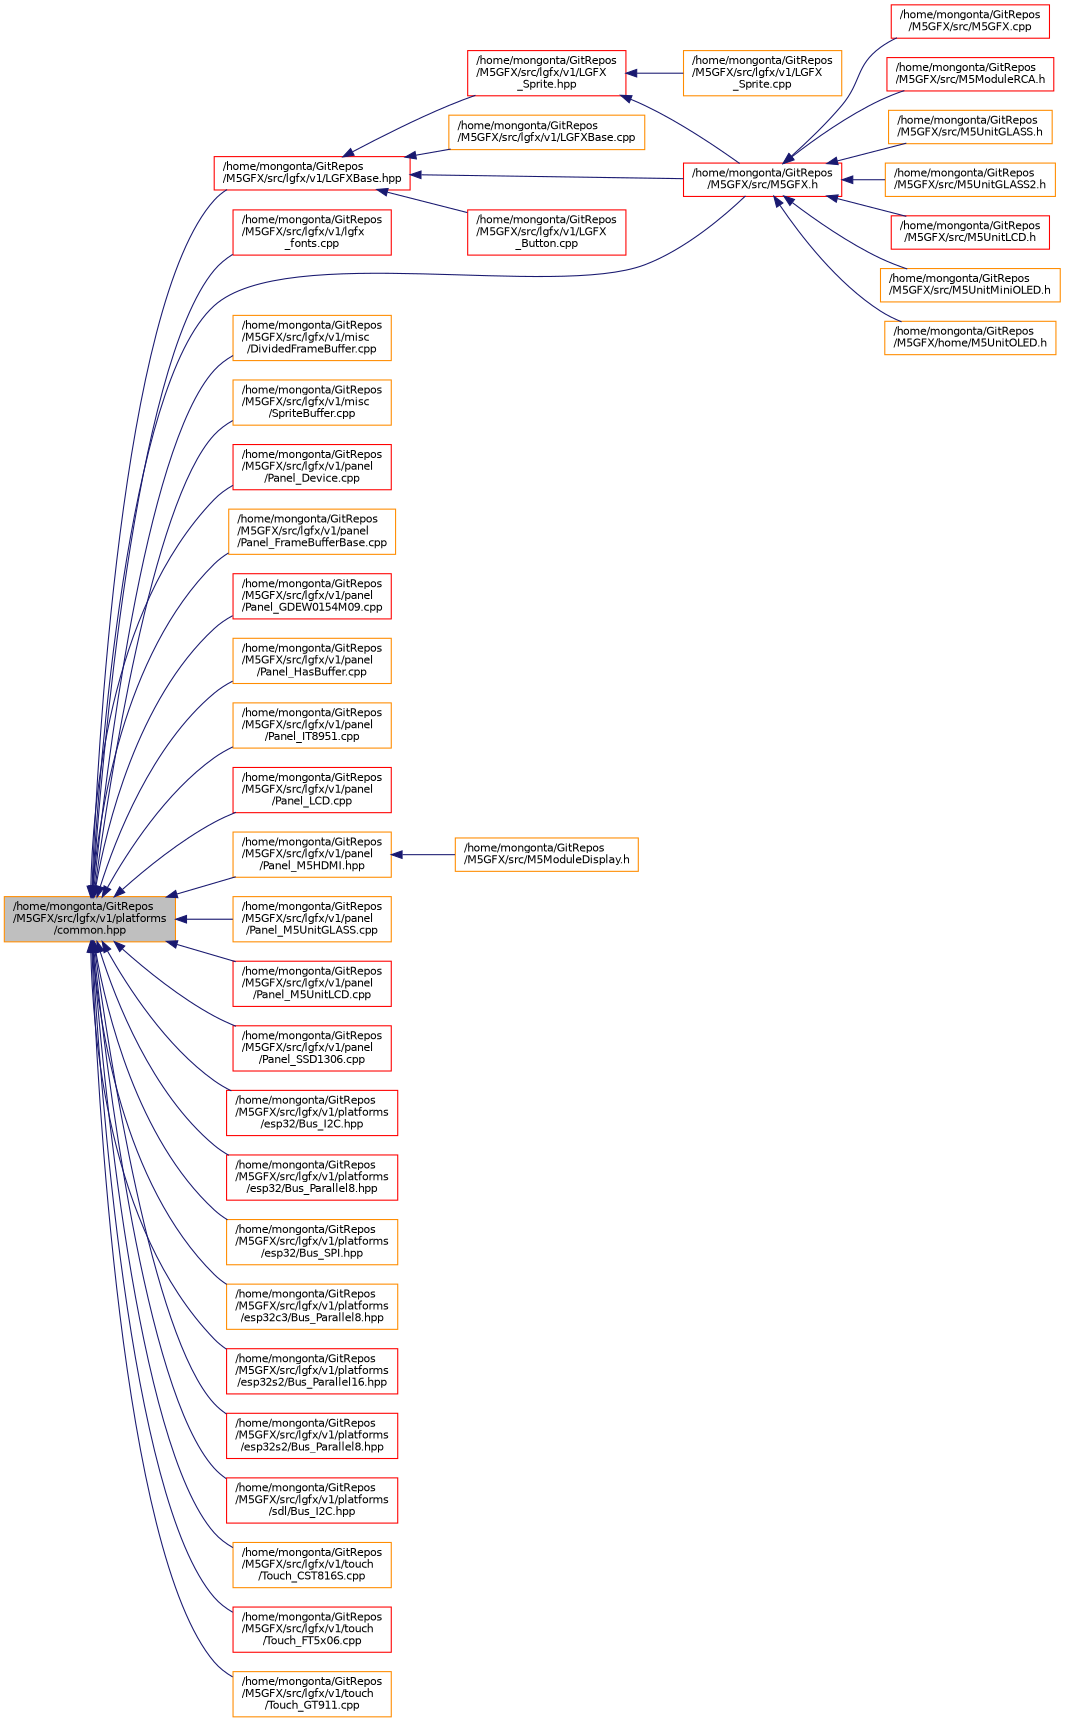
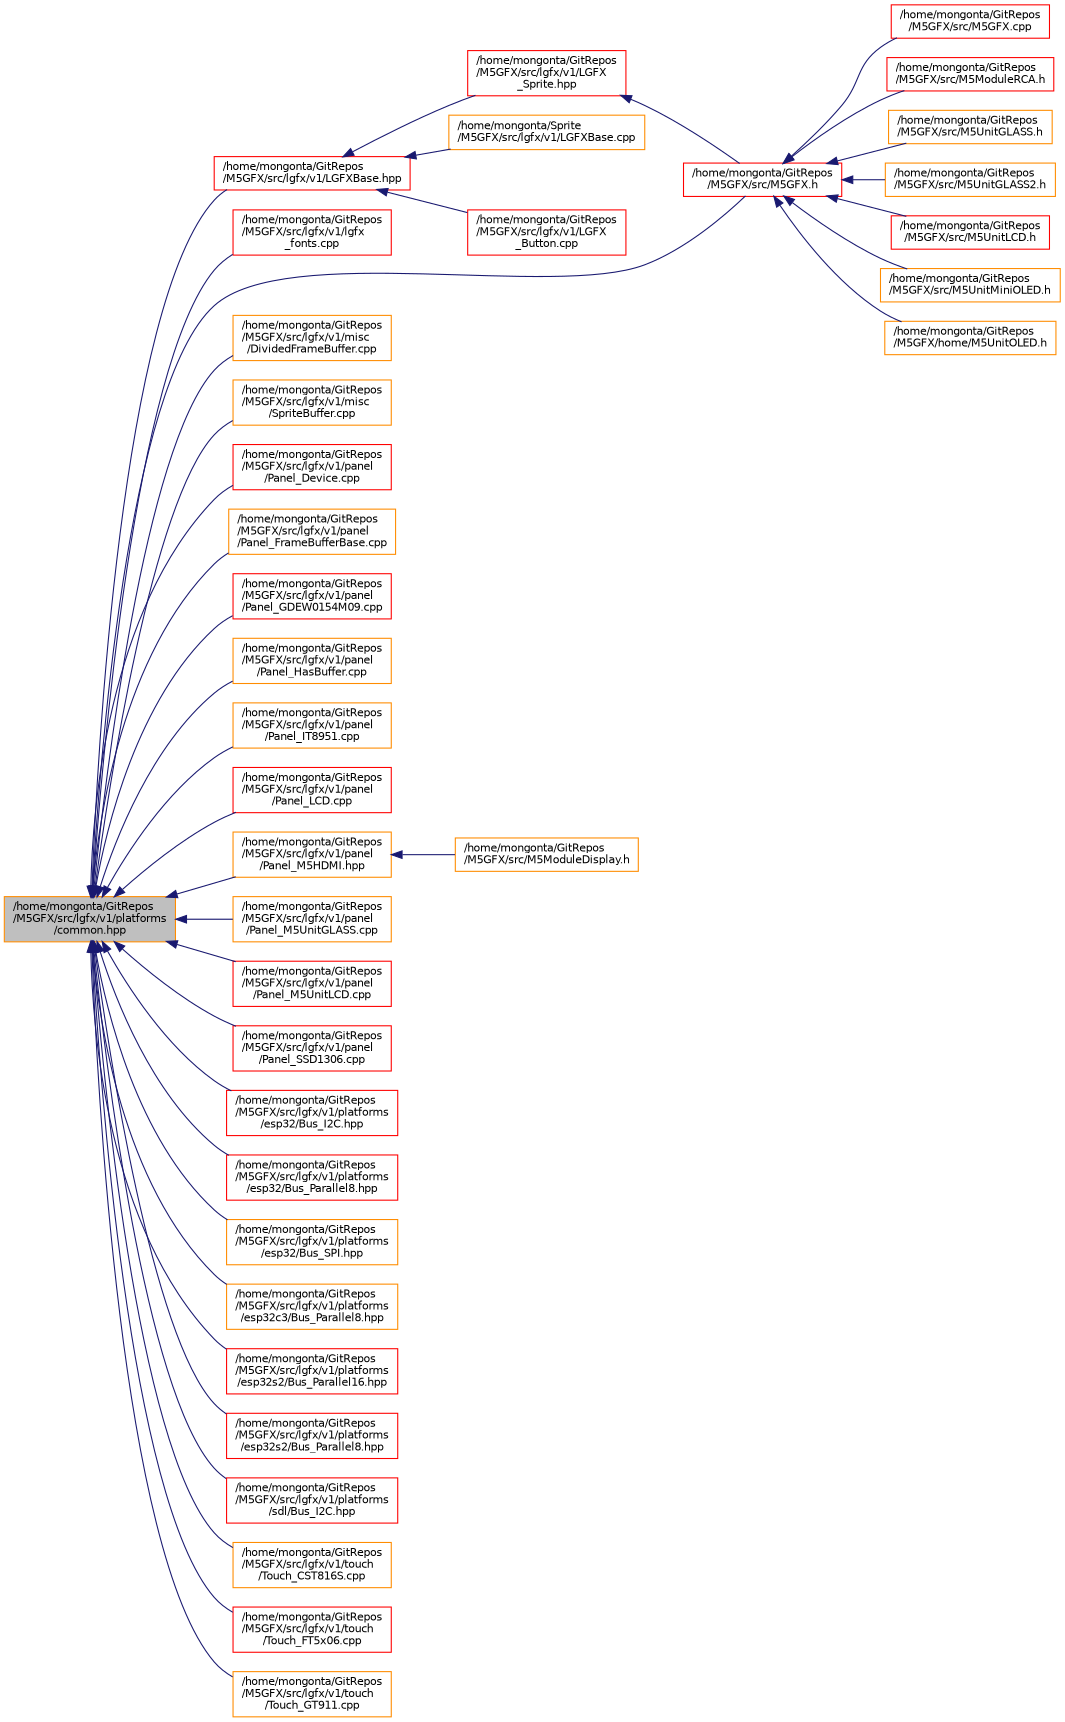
node "/home/mongonta/GitRepos /M5GFX/src/lgfx/v1/LGFX _Sprite.cpp": removed
node "/home/mongonta/GitRepos /M5GFX/src/lgfx/v1/LGFXBase.cpp": label "/home/mongonta/GitRepos /M5GFX/src/lgfx/v1/LGFXBase.cpp" -> "/home/mongonta/Sprite /M5GFX/src/lgfx/v1/LGFXBase.cpp"
edge "/home/mongonta/GitRepos /M5GFX/src/M5GFX.h" -> "/home/mongonta/GitRepos /M5GFX/src/lgfx/v1/LGFXBase.hpp": removed
